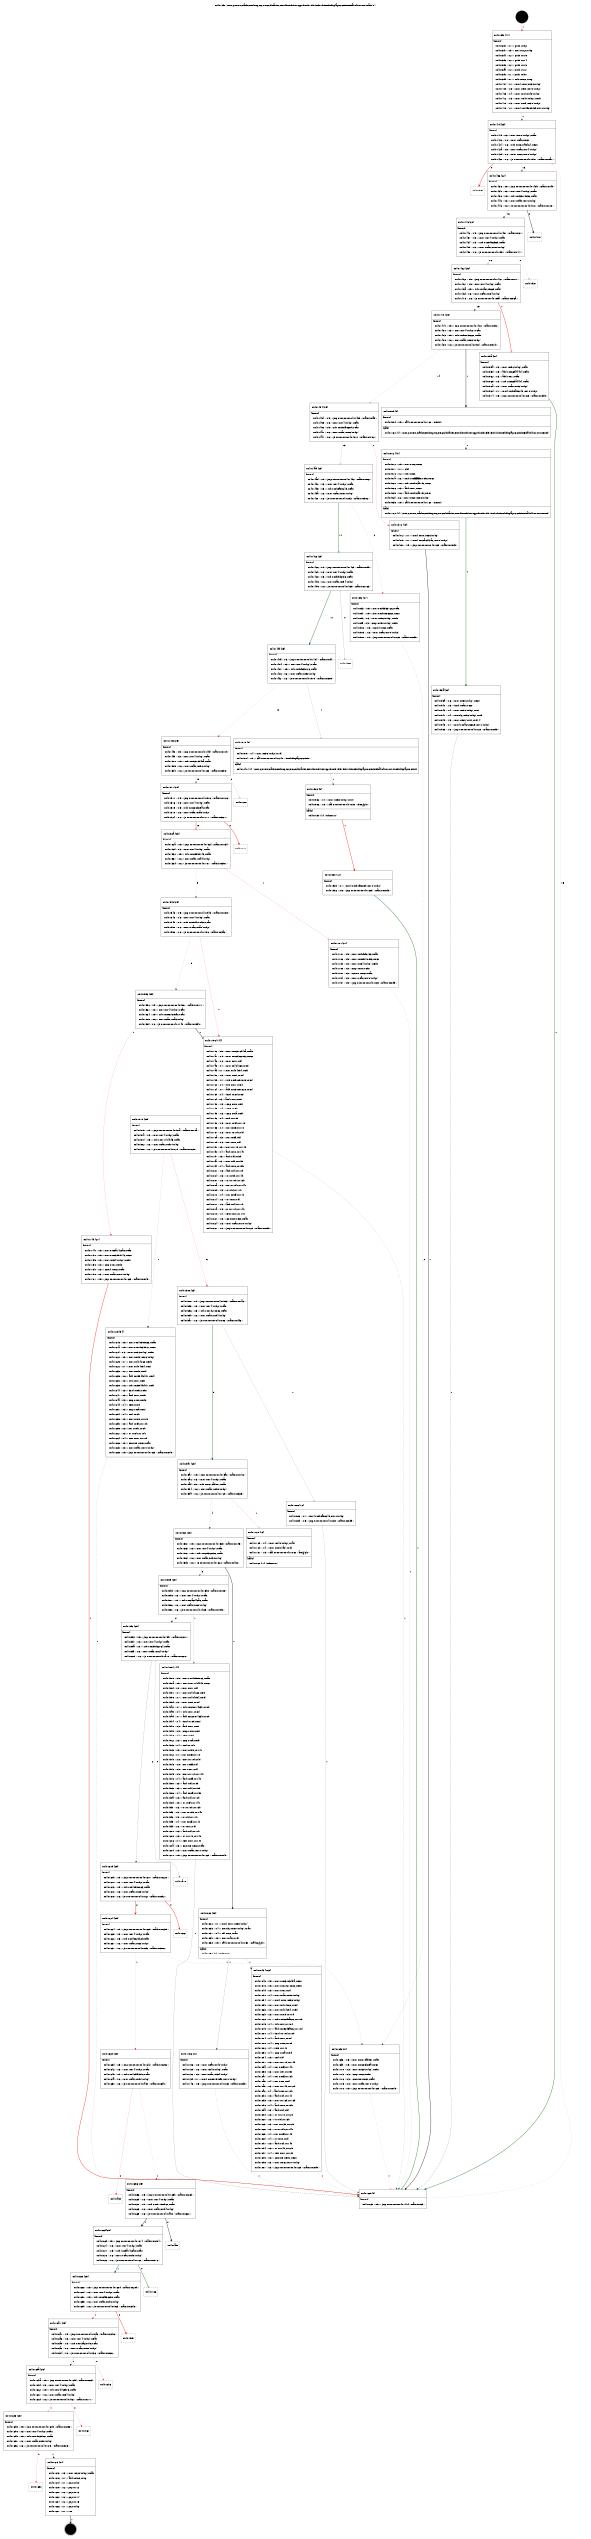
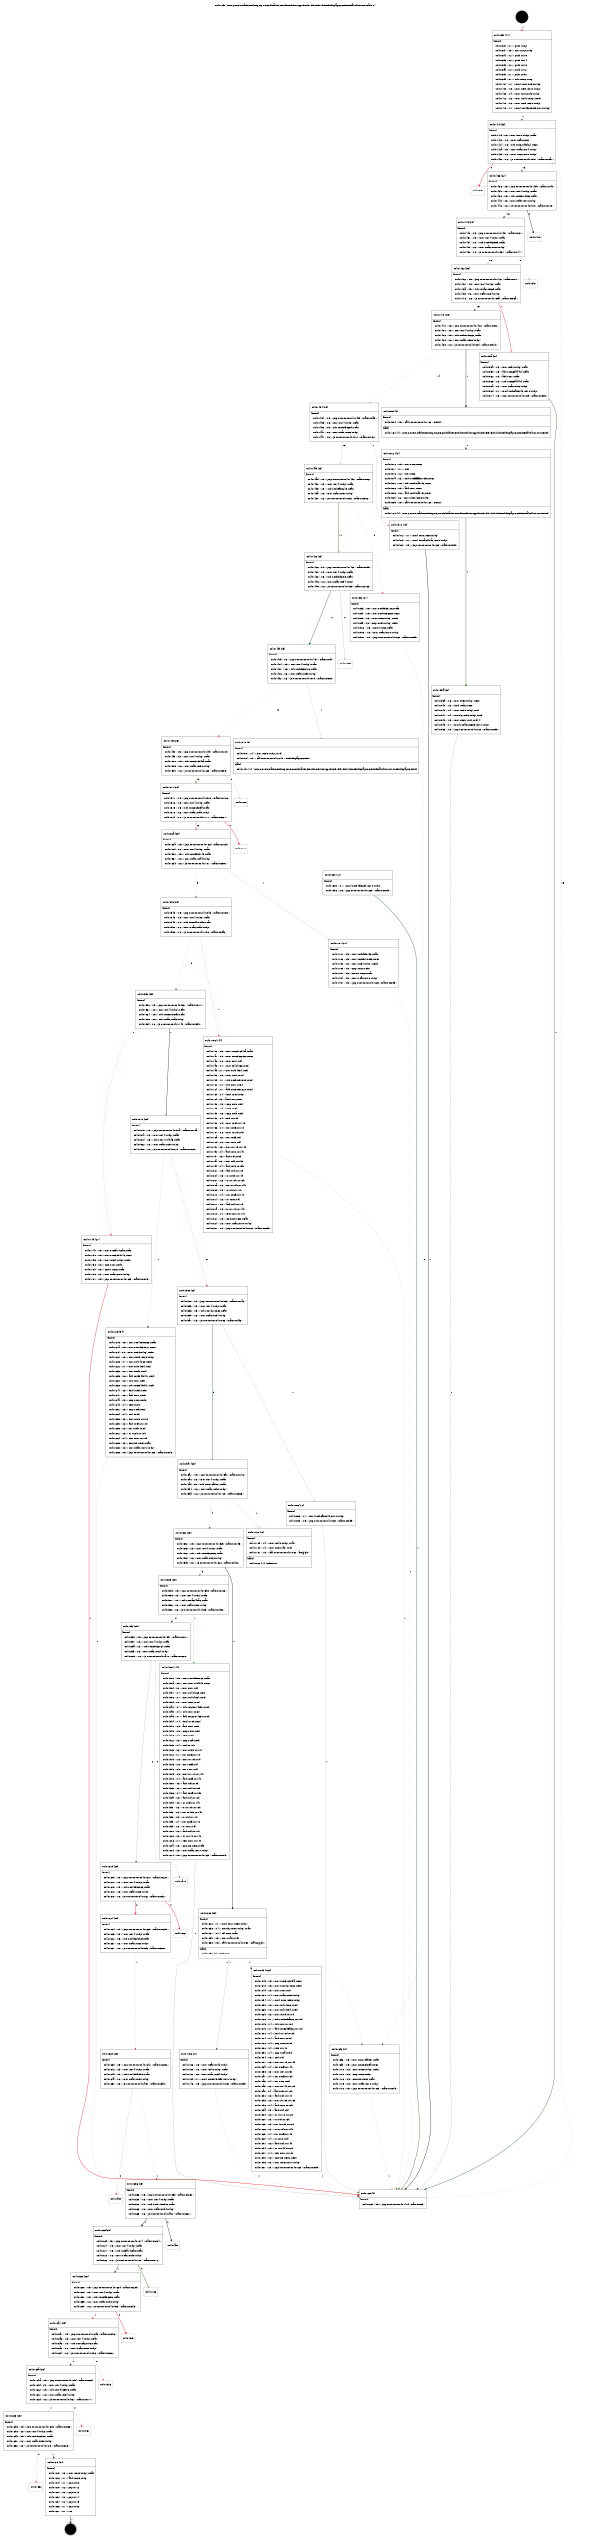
node "0x401982 [9]": removed
edge "0x40155c [25]" -> "0x40179c [144]": now "0x40155c [25]" -> "0x401575 [25]"
edge "0x40158e [25]" -> "0x4015a7 [25]": arrowhead vee -> odot
